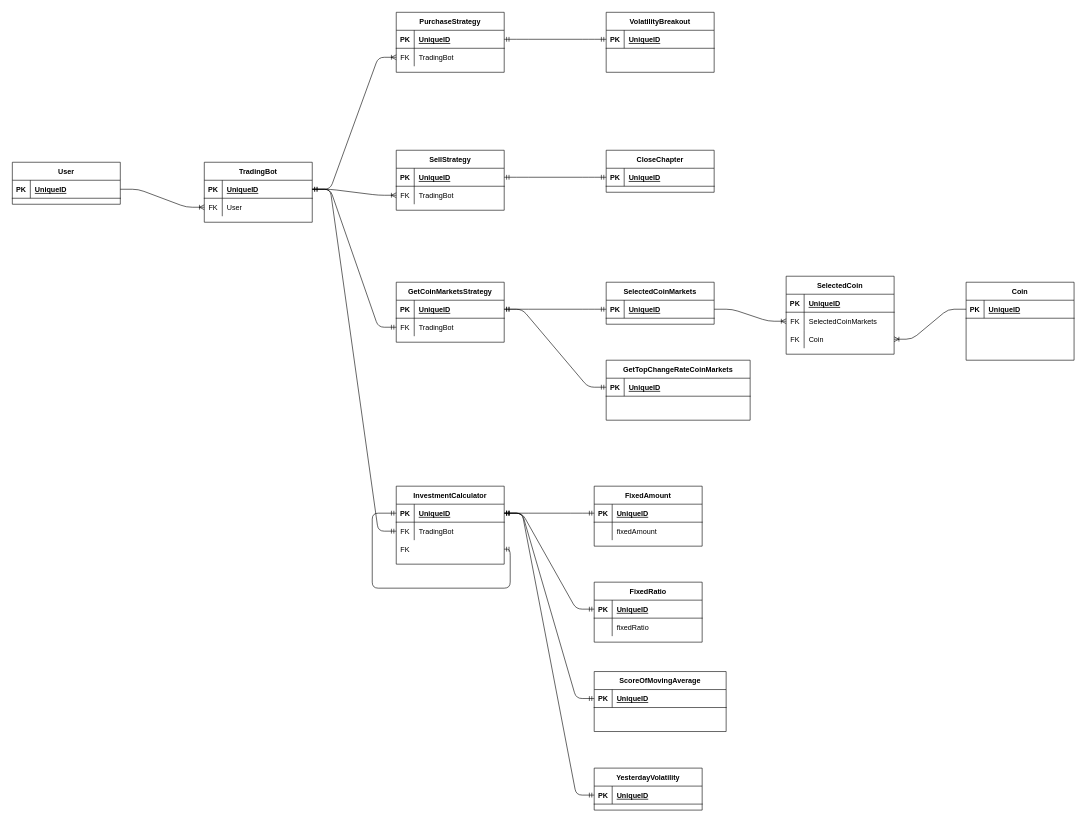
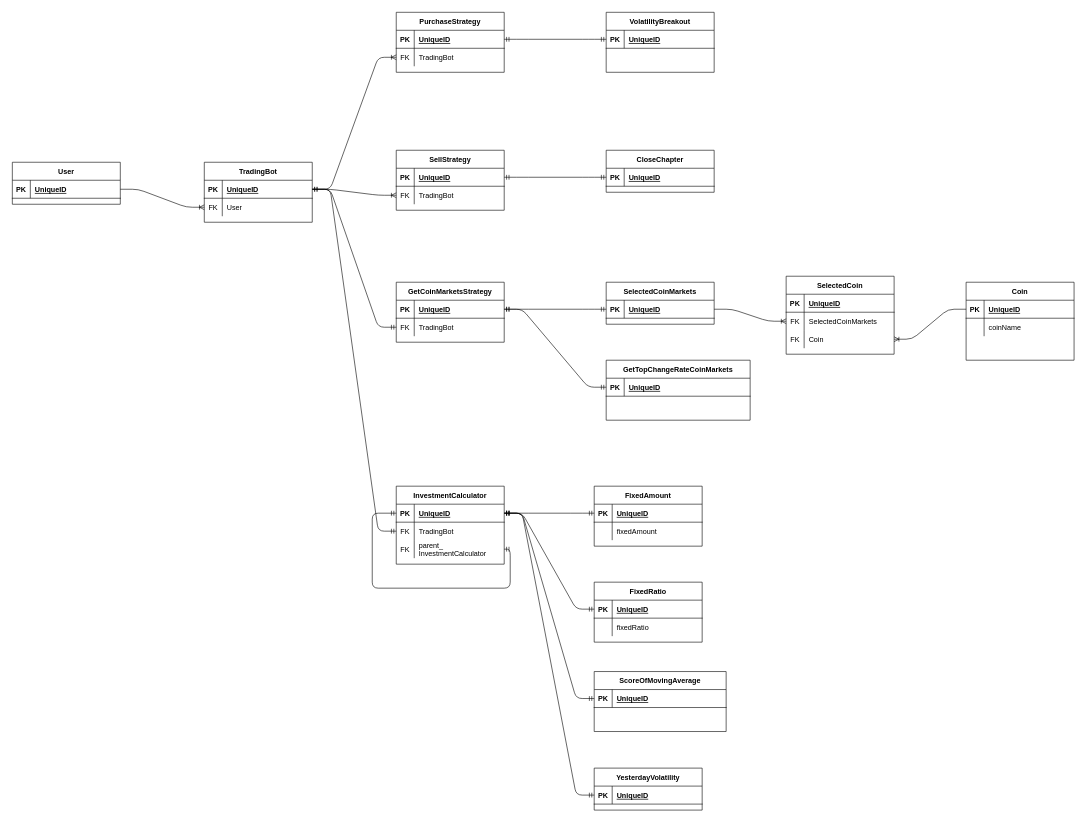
node "coinName": added
node "parent_ InvestmentCalculator": added
